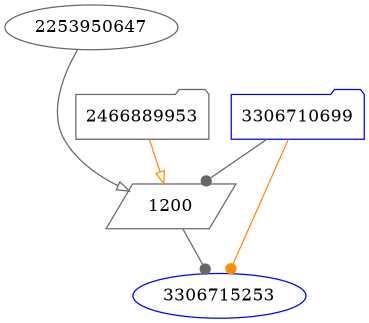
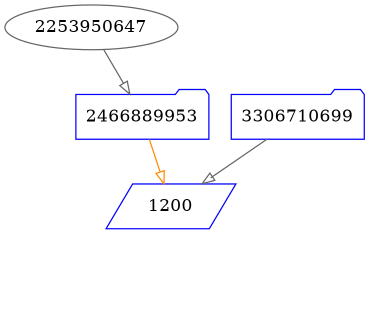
node "2466889953": color gray40 -> blue
edge "2253950647" -> "1200": now "2253950647" -> "2466889953"
edge "3306710699" -> "1200": arrowhead dot -> onormal
node "1200": color gray40 -> blue
node "3306715253": removed
